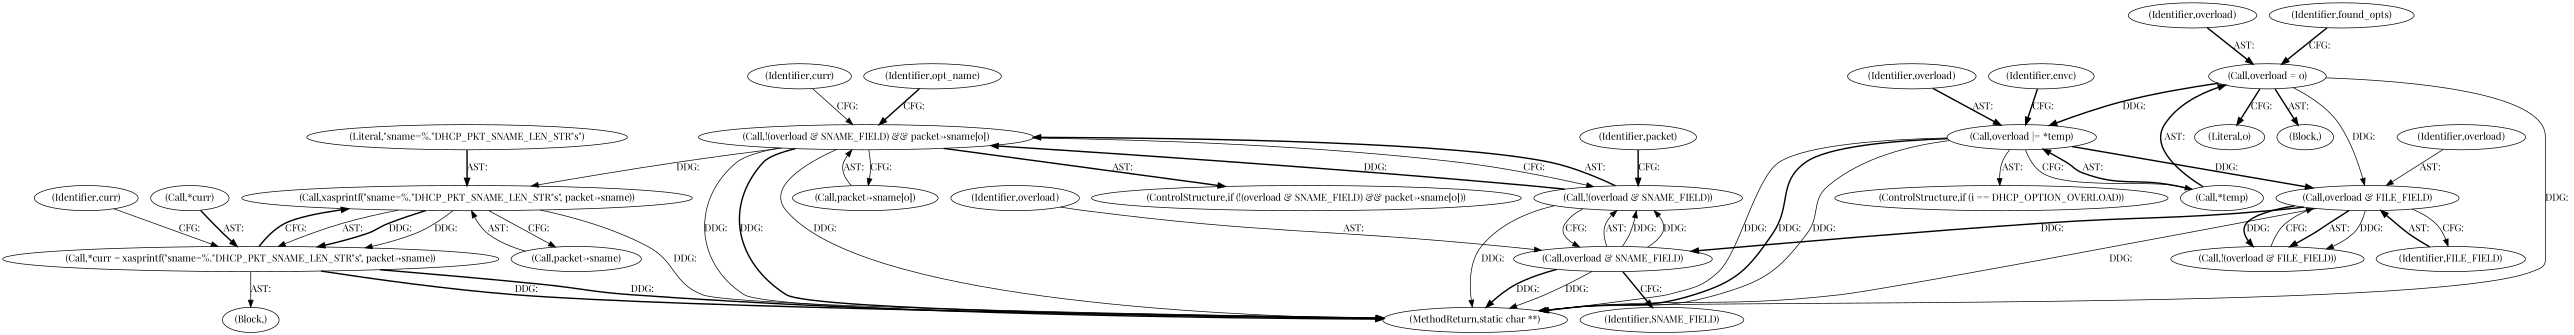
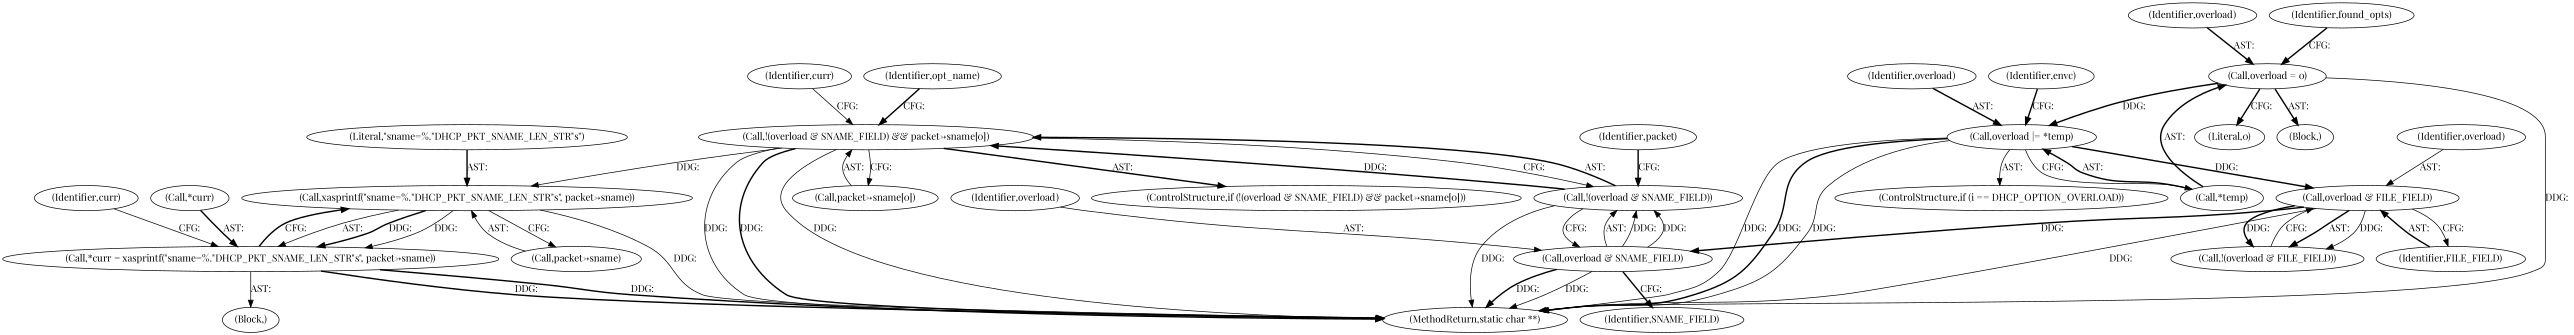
edge "(Call,overload = 0)" -> "(Call,overload & FILE_FIELD)": removed, label "DDG:"
